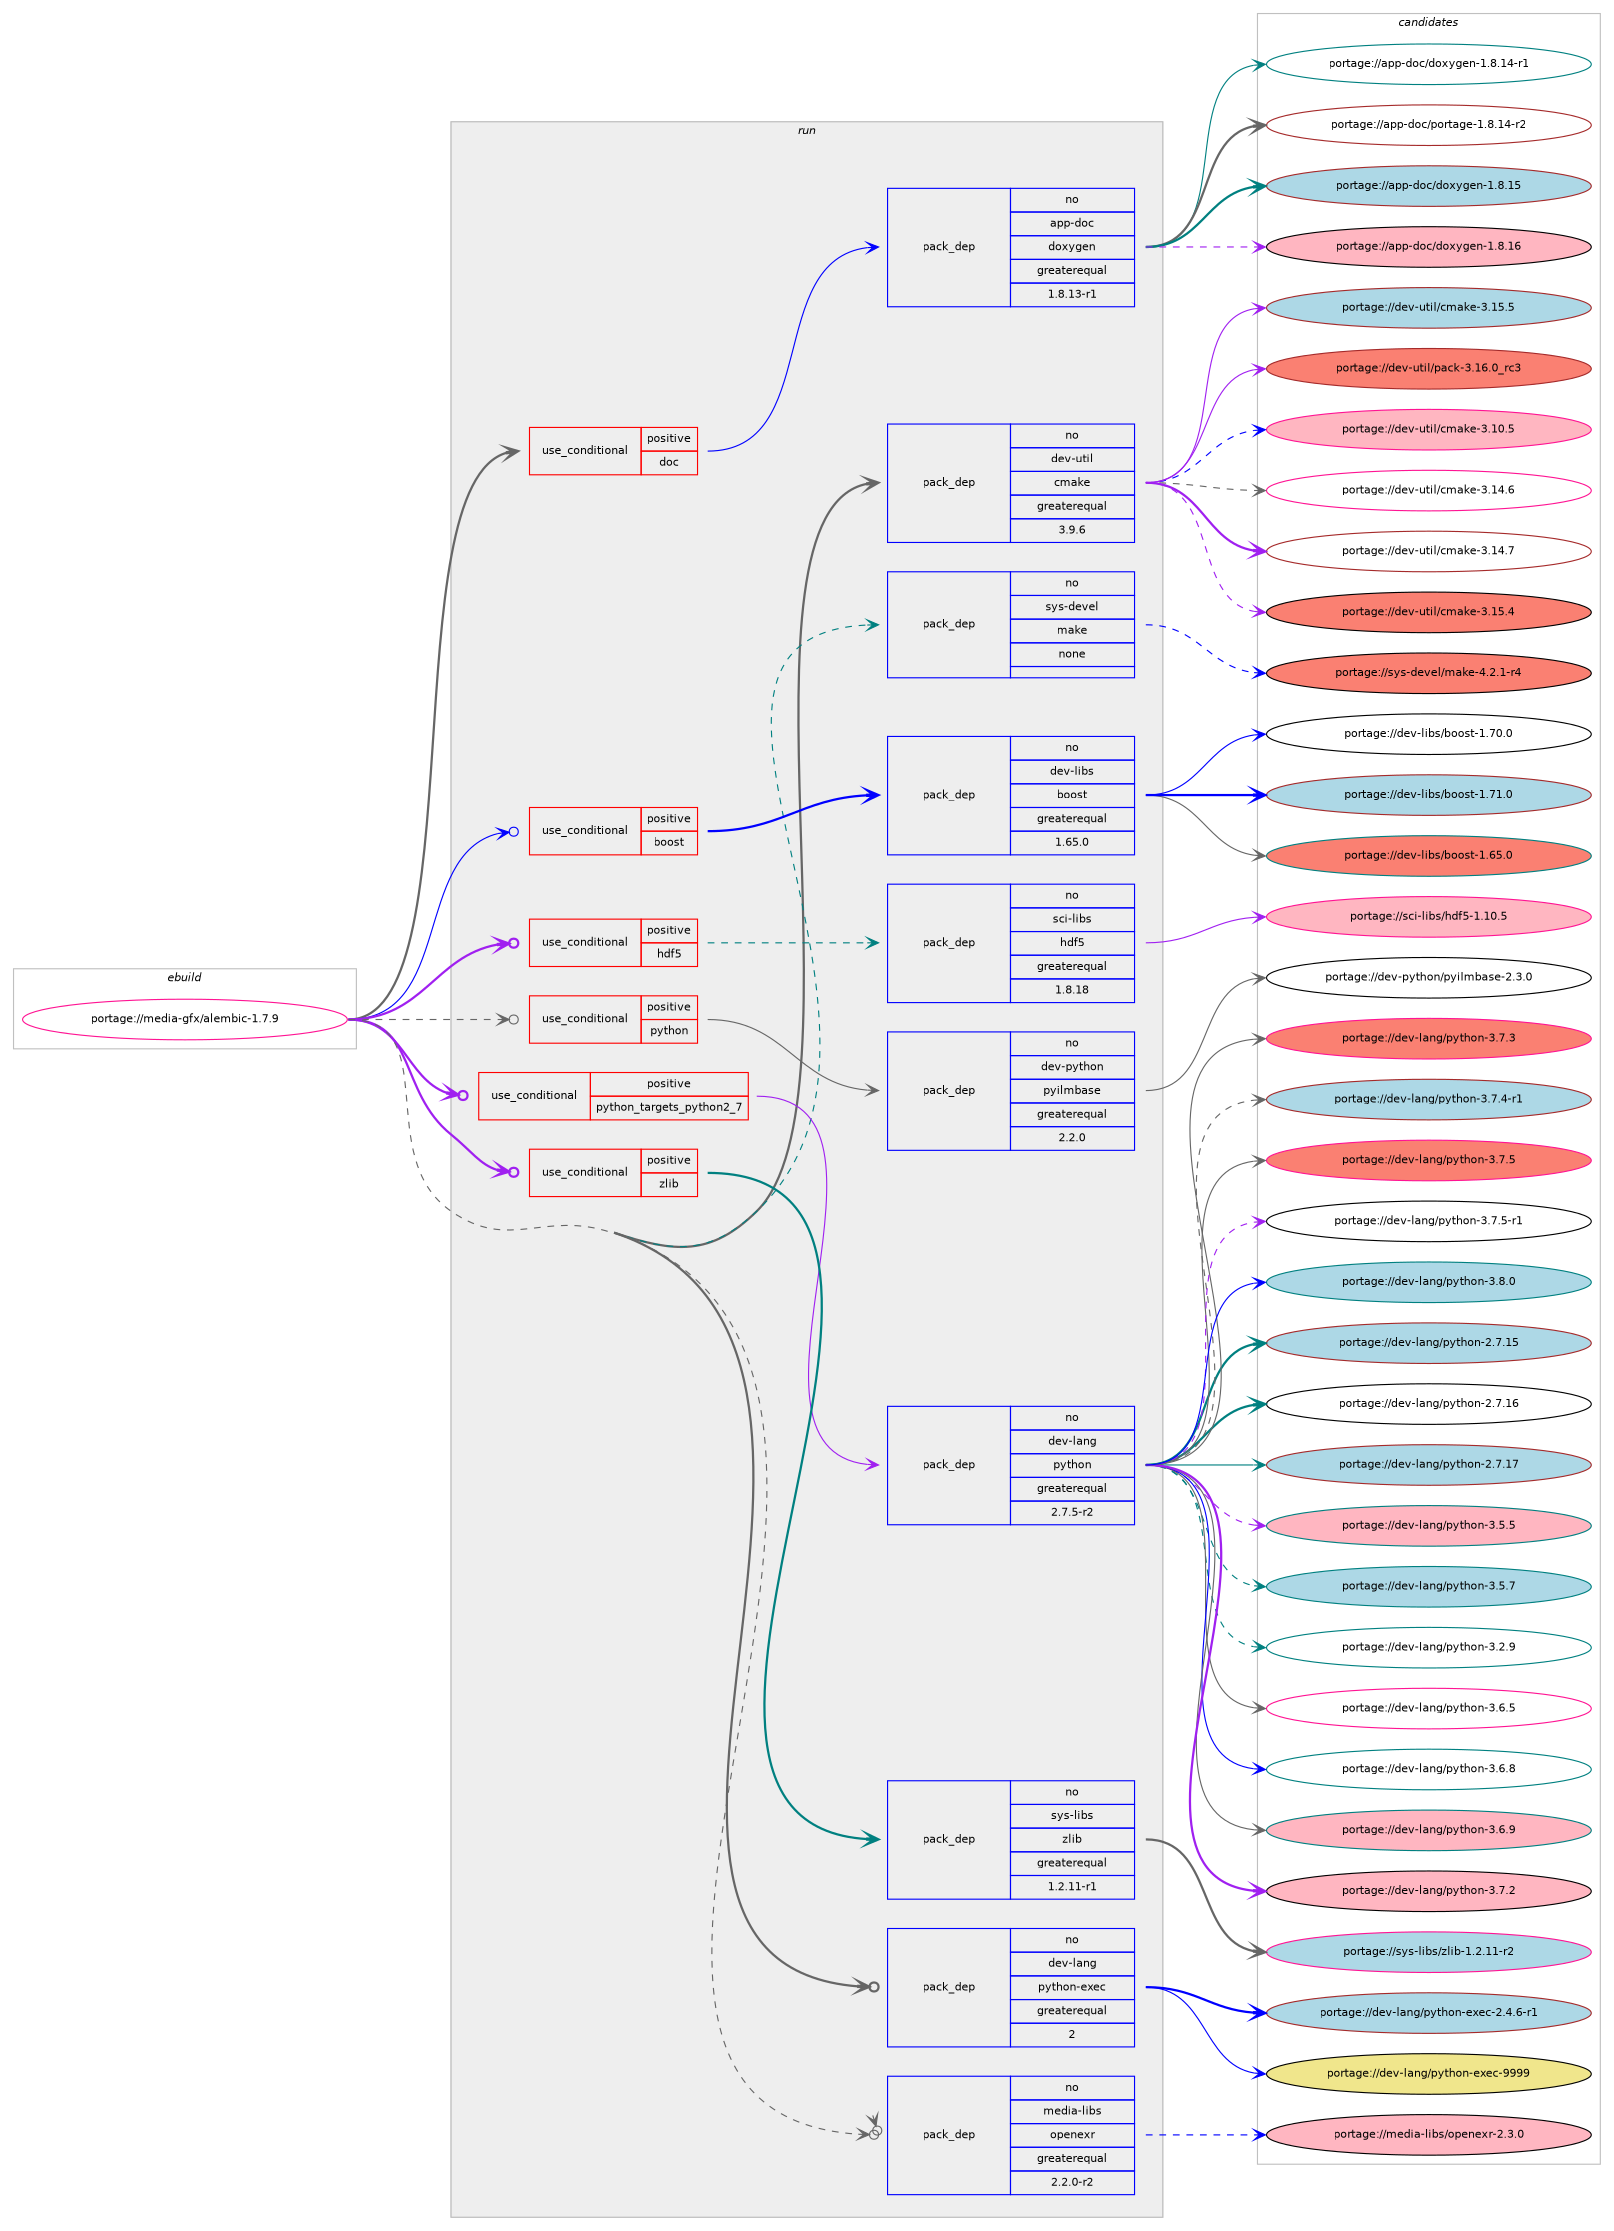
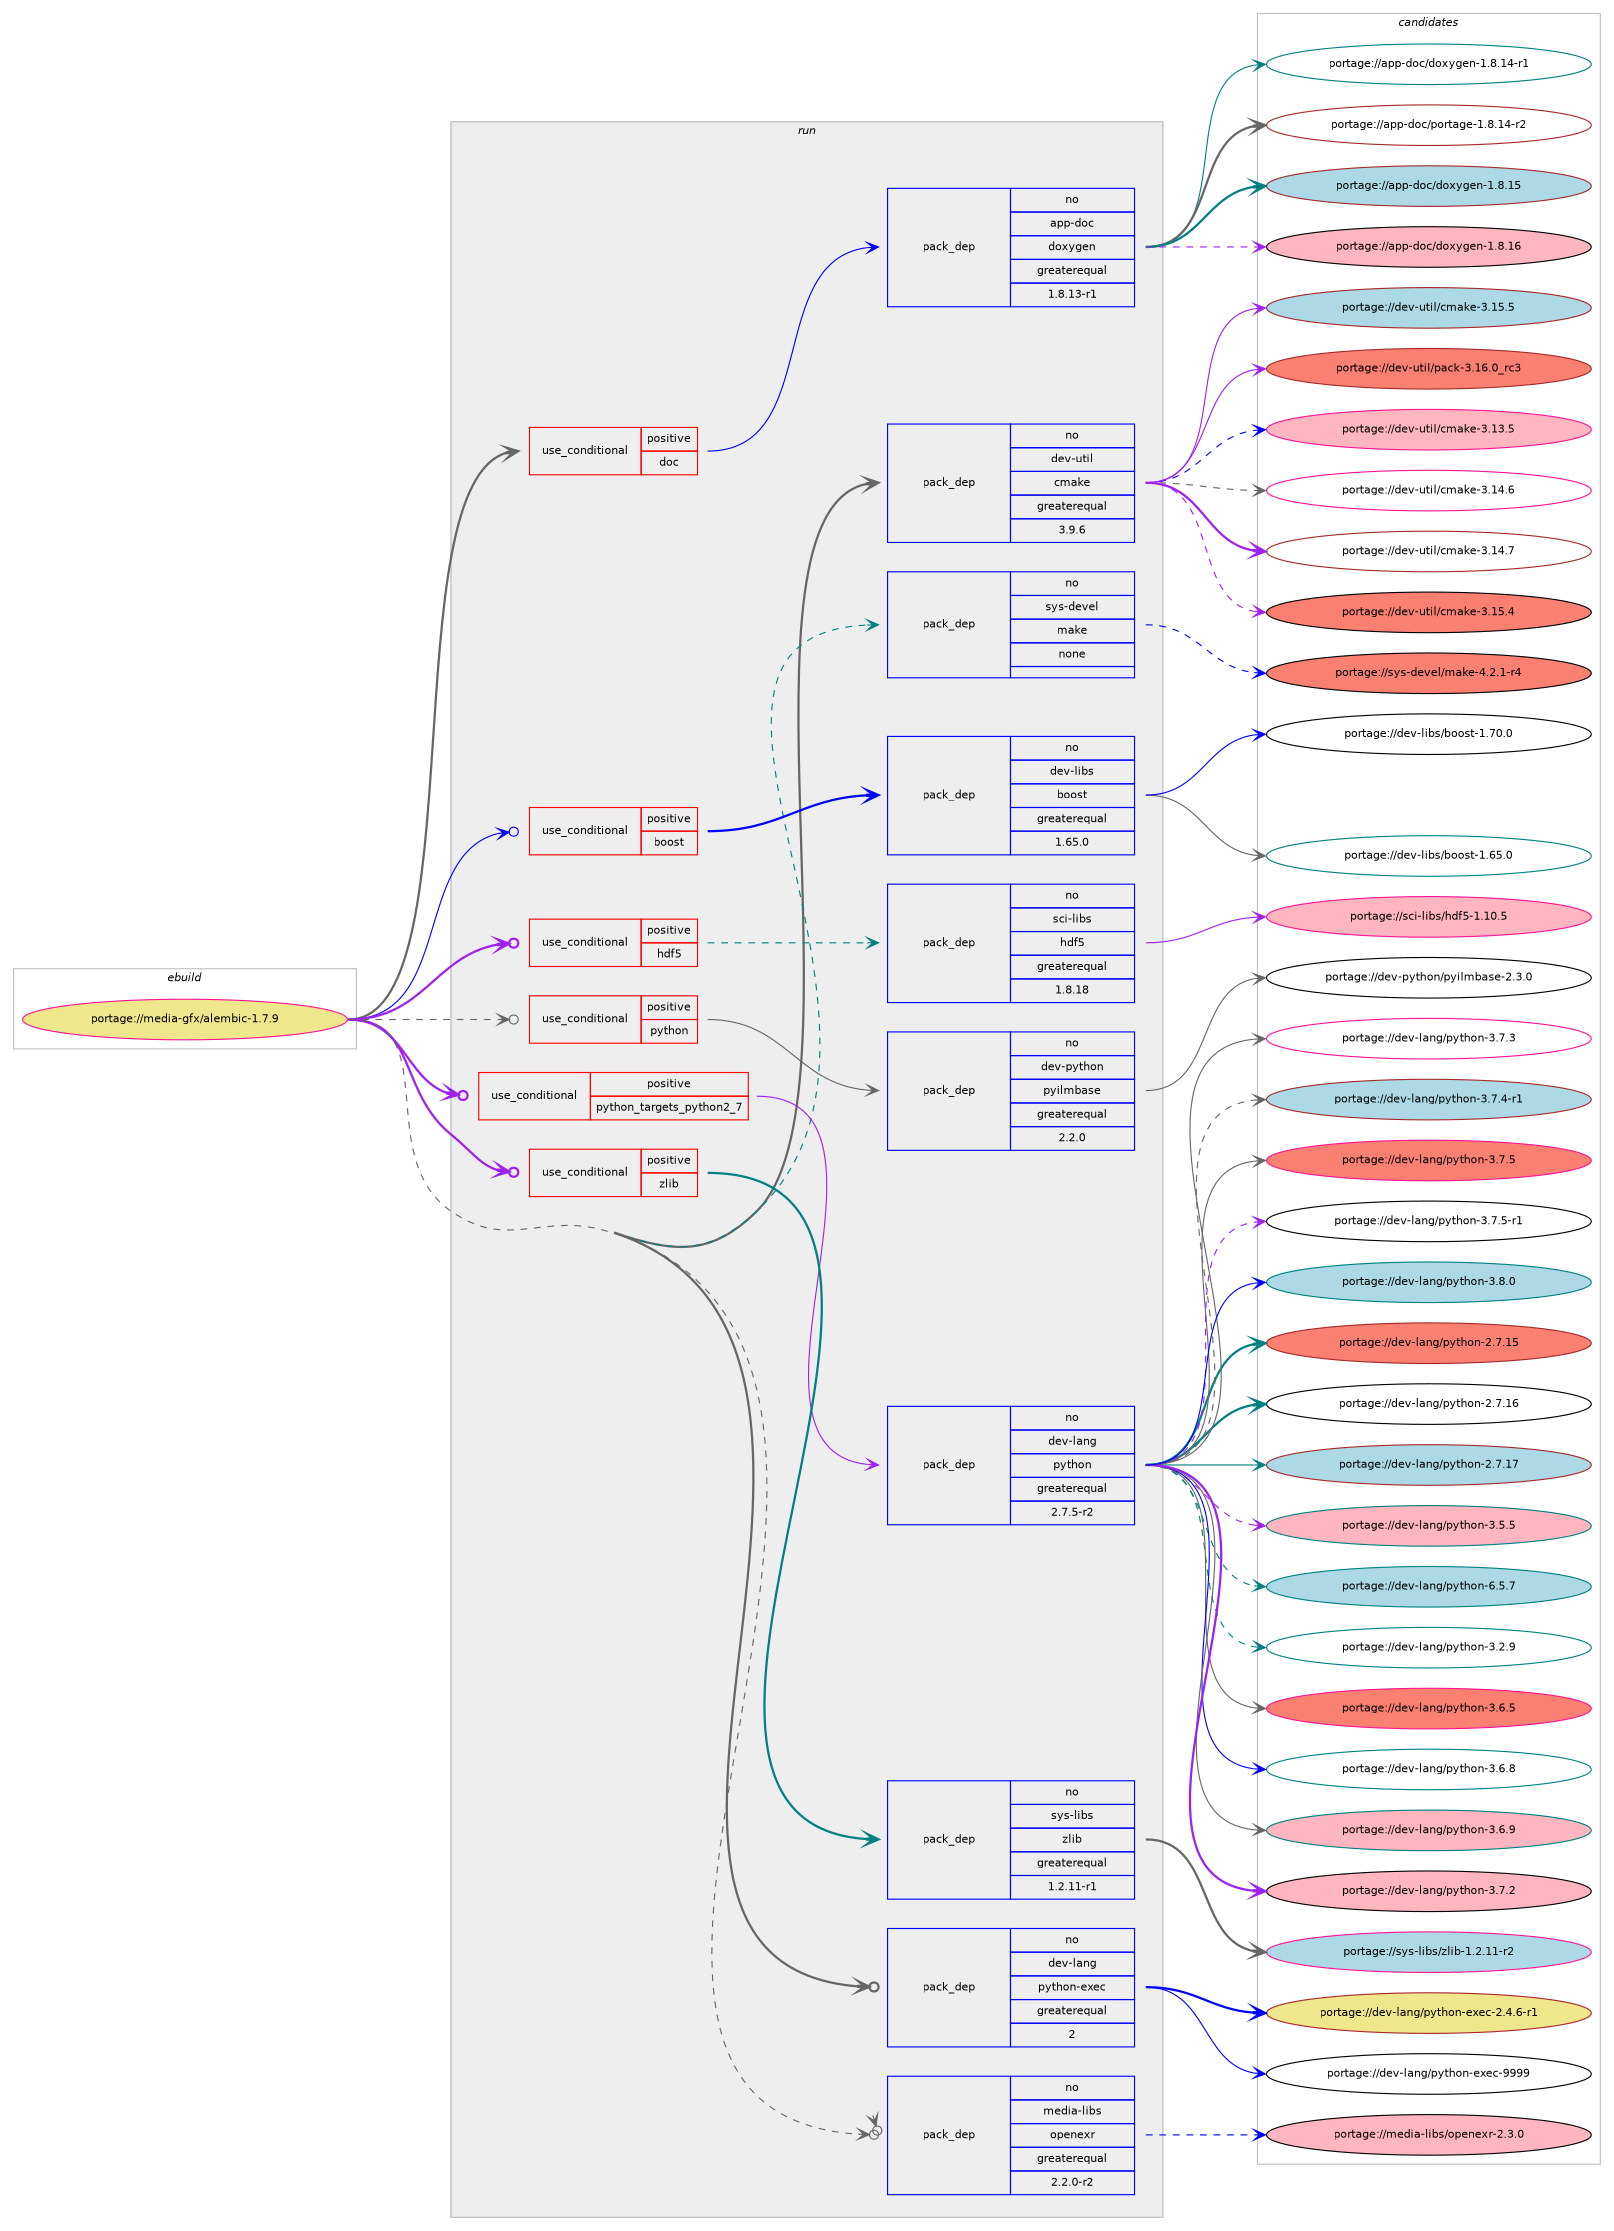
node "portage://dev-util/cmake-3.10.5": label "portage://dev-util/cmake-3.10.5" -> "portage://dev-util/cmake-3.13.5"
node "portage://dev-libs/boost-1.71.0": removed
node "portage://dev-libs/boost-1.65.0": fillcolor salmon -> white
node "portage://media-gfx/alembic-1.7.9": fillcolor white -> khaki
node "portage://dev-lang/python-3.7.3": fillcolor salmon -> white
node "portage://dev-lang/python-2.7.15": fillcolor lightblue -> salmon
node "portage://dev-lang/python-3.5.7": label "portage://dev-lang/python-3.5.7" -> "portage://dev-lang/python-6.5.7"
node "portage://dev-lang/python-3.6.5": fillcolor white -> salmon
node "portage://dev-lang/python-exec-2.4.6-r1": fillcolor lightblue -> khaki
node "portage://dev-lang/python-exec-9999": fillcolor khaki -> white
